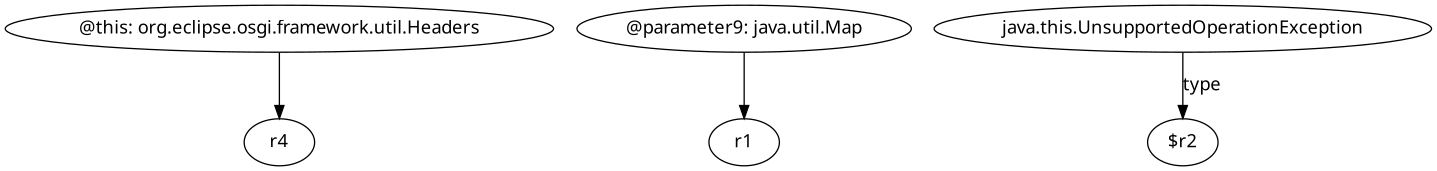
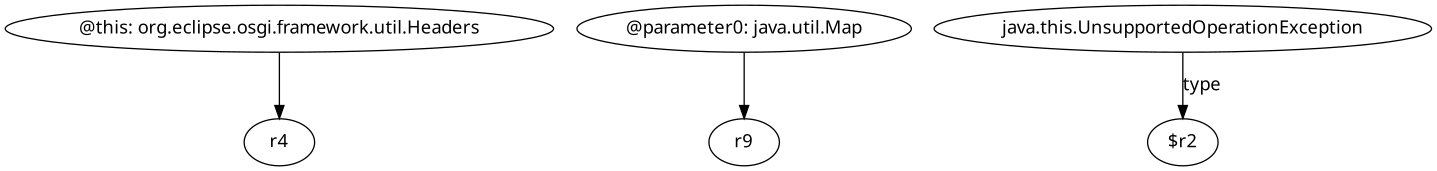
node "@parameter9: java.util.Map": label "@parameter9: java.util.Map" -> "@parameter0: java.util.Map"
node "r1": label "r1" -> "r9"
